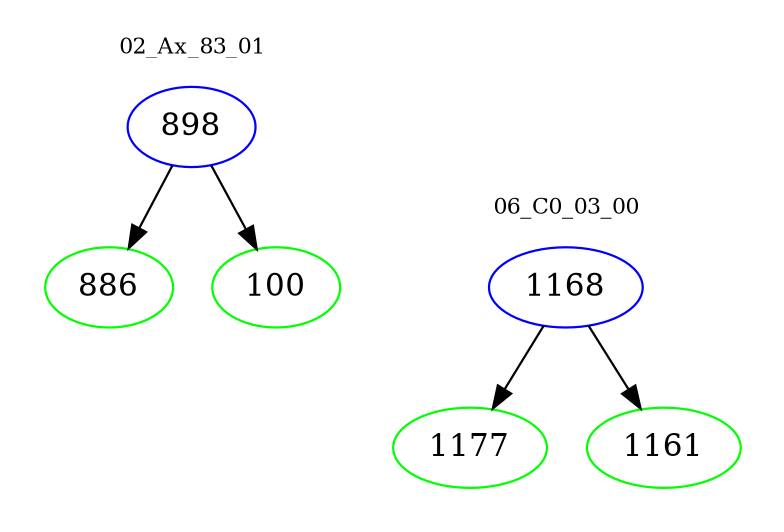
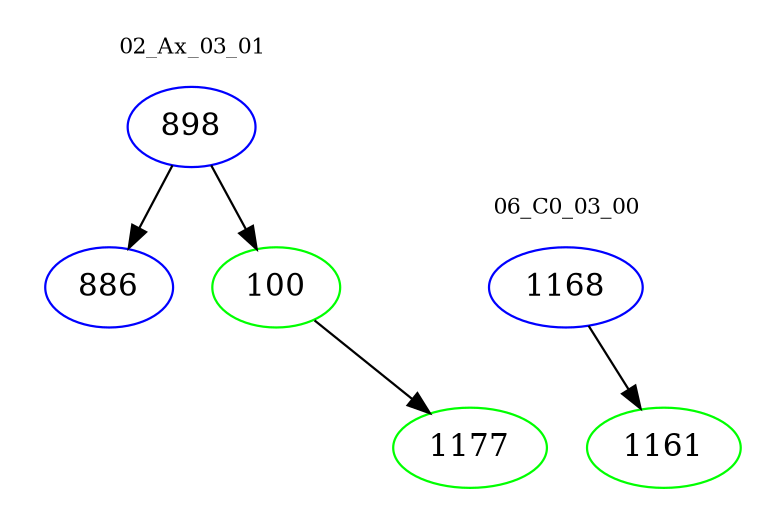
cluster "02_Ax_83_01": label "02_Ax_83_01" -> "02_Ax_03_01"
node "886": color green -> blue
edge "1168" -> "1177": now "100" -> "1177"
